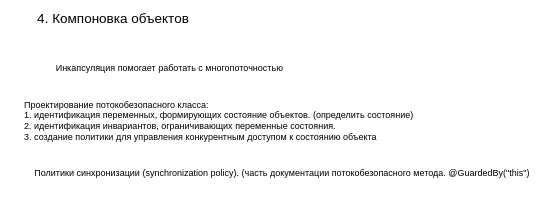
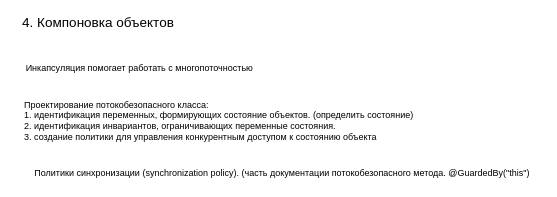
node "4. Компоновка объектов": moved (113, 19) -> (98, 23)
node "Инкапсуляция помогает работать с многопоточностью": moved (169, 68) -> (139, 68)
